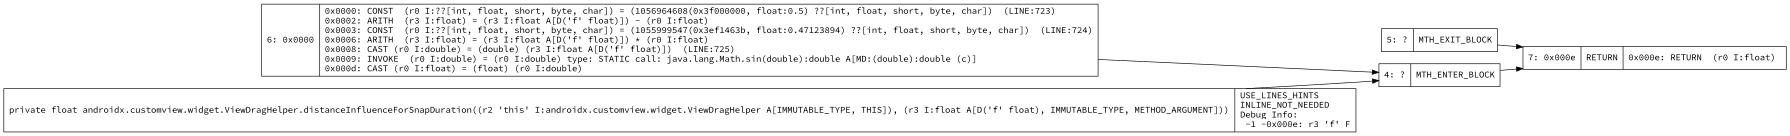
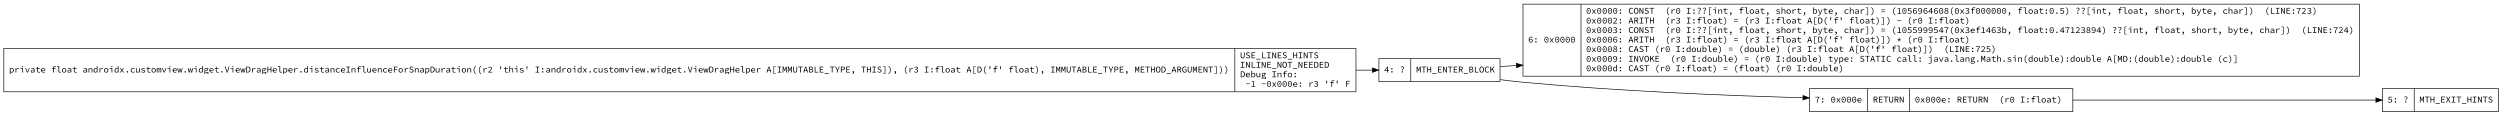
node "5: ?": text "MTH_EXIT_BLOCK" -> "MTH_EXIT_HINTS"
edge "5: ?" -> "7: 0x000e": reversed
edge "6: 0x0000" -> "4: ?": reversed
